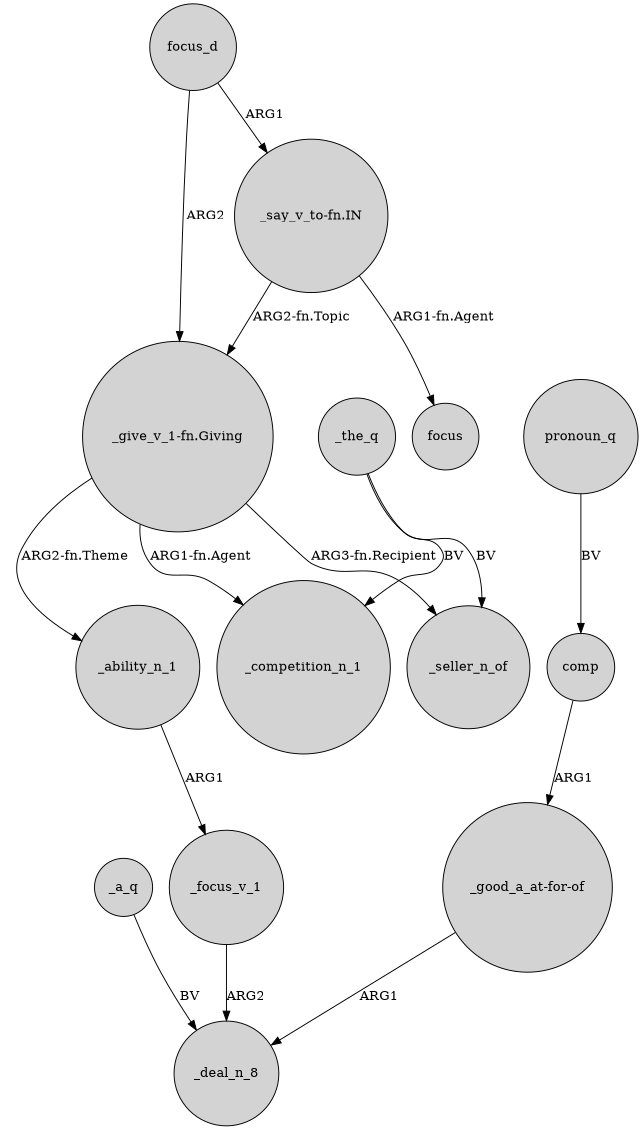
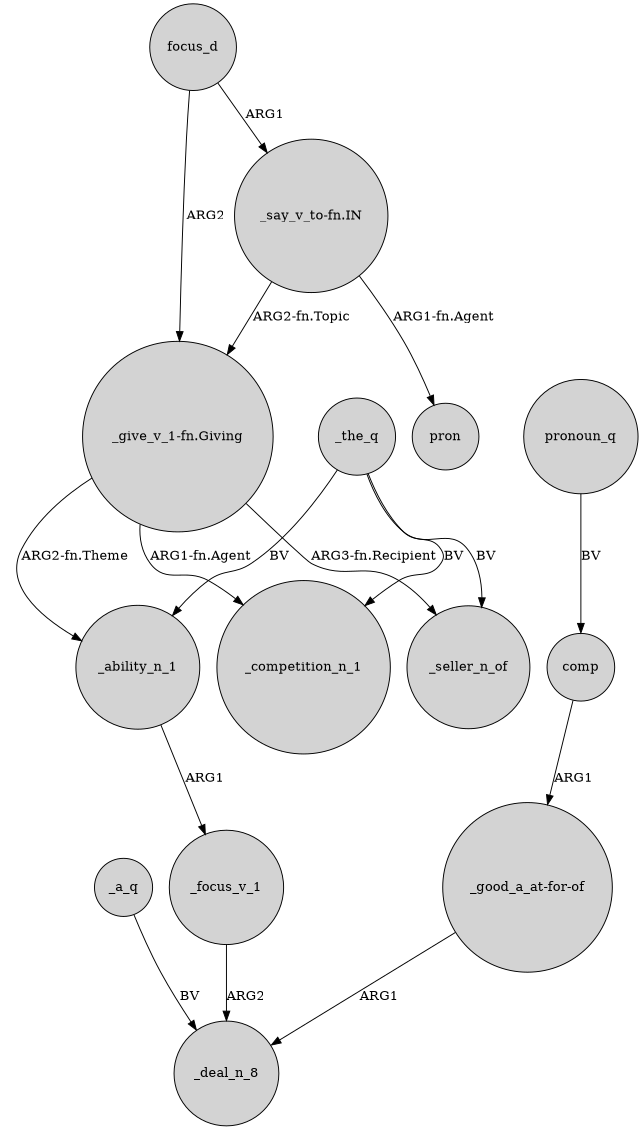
node "focus": label "focus" -> "pron"
edge "_the_q" -> "_ability_n_1": added, label "BV"
